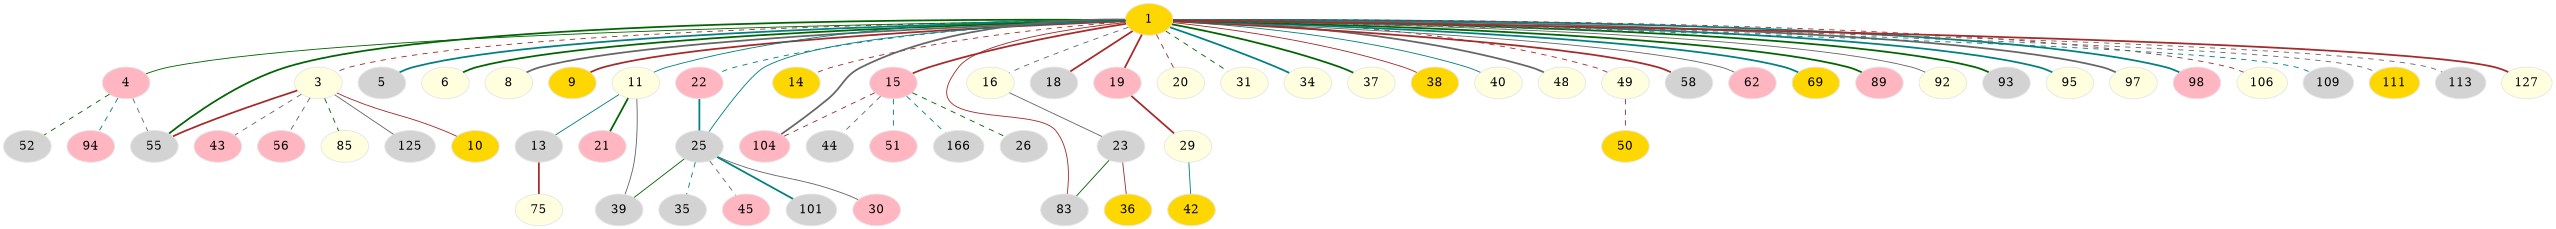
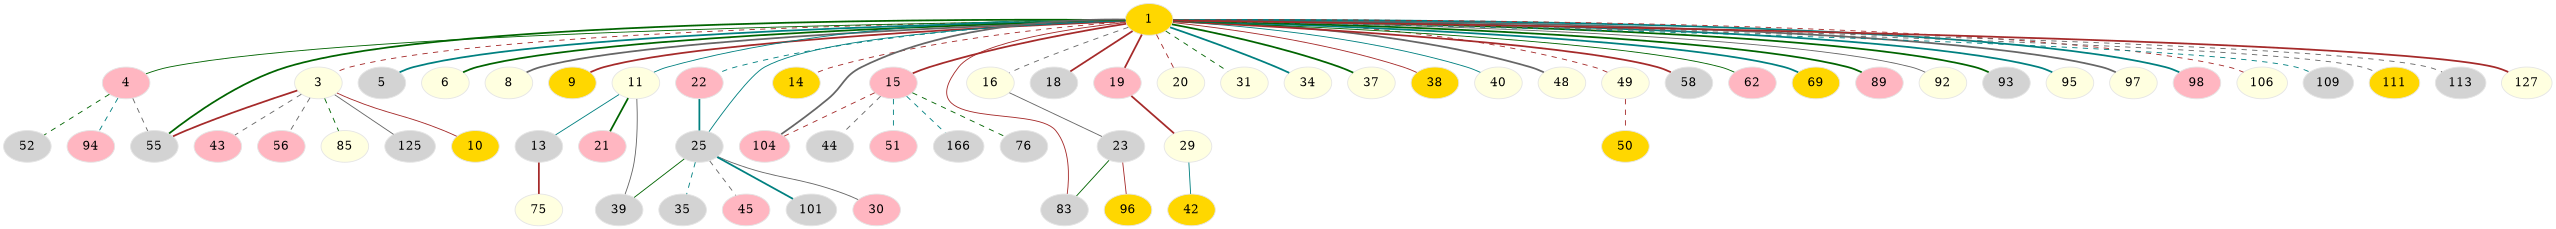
edge "1" -- "62": color gray40 -> darkgreen
node "26": label "26" -> "76"
node "36": label "36" -> "96"
